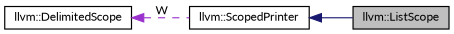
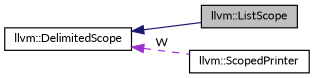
edge "llvm::ListScope" -> "llvm::ScopedPrinter": now "llvm::ListScope" -> "llvm::DelimitedScope"
